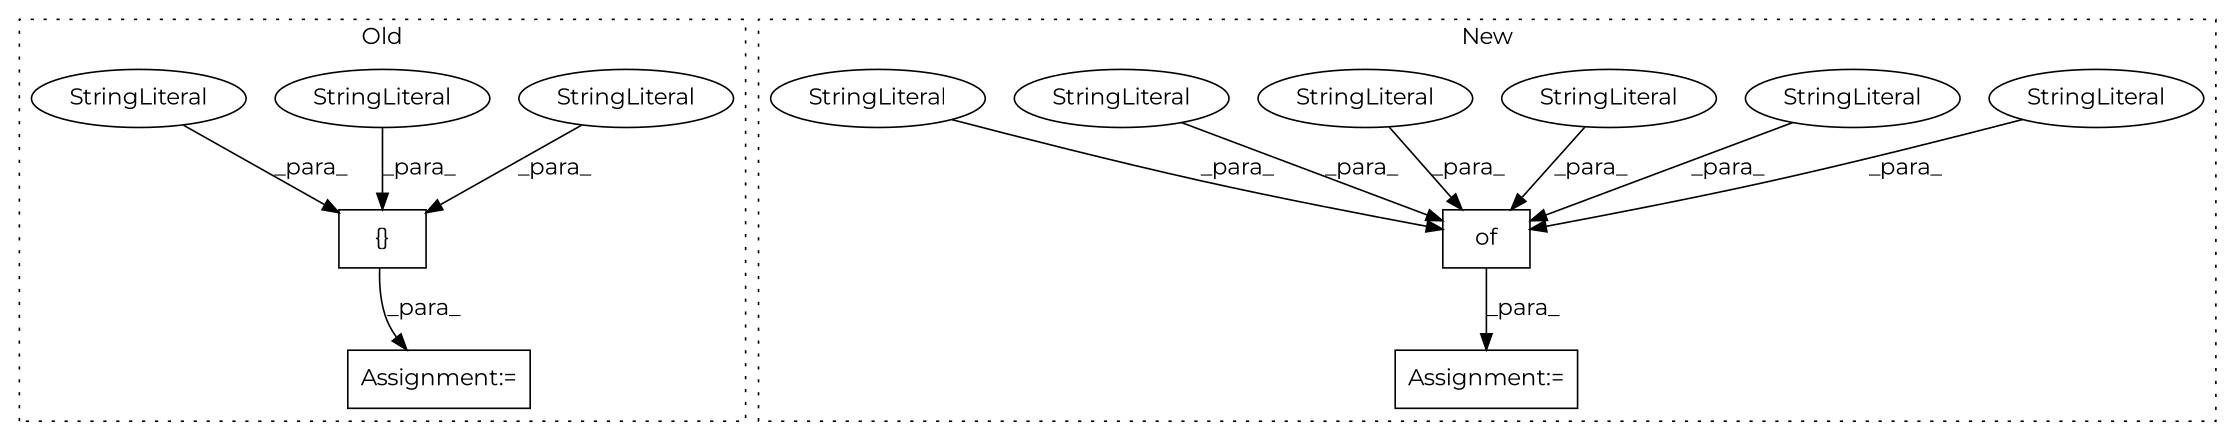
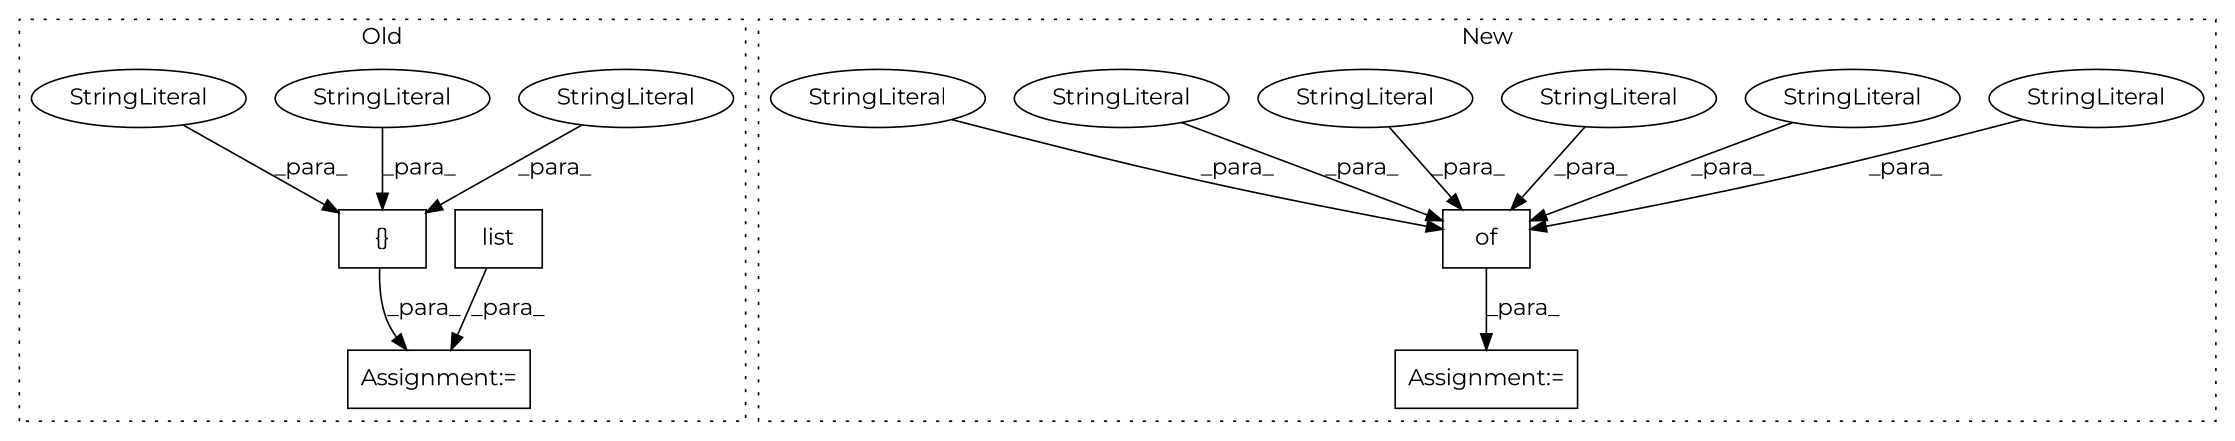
node "list": added
